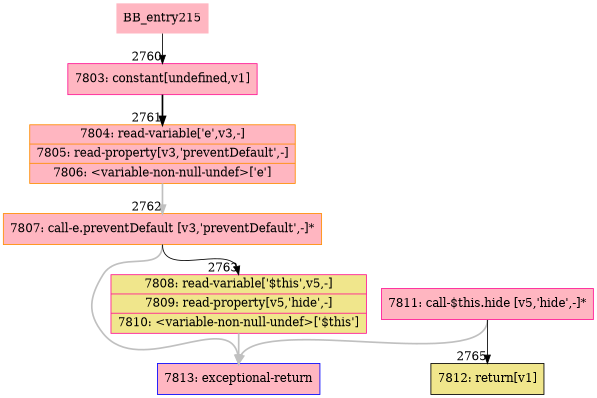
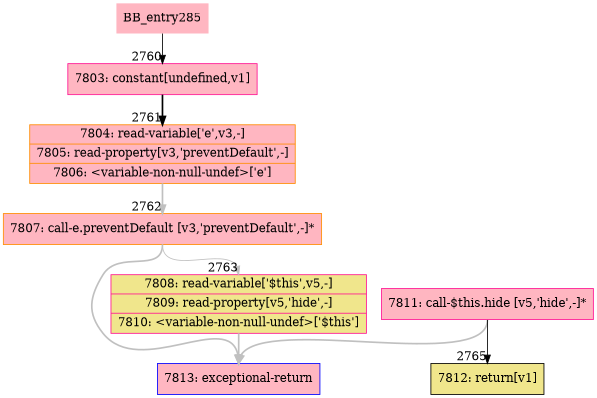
node "BB_entry215": label "BB_entry215" -> "BB_entry285"
edge "7807: call-e.preventDefault [v3,'preventDefault',-]*" -> "7808: read-variable['$this',v5,-]": color black -> gray
